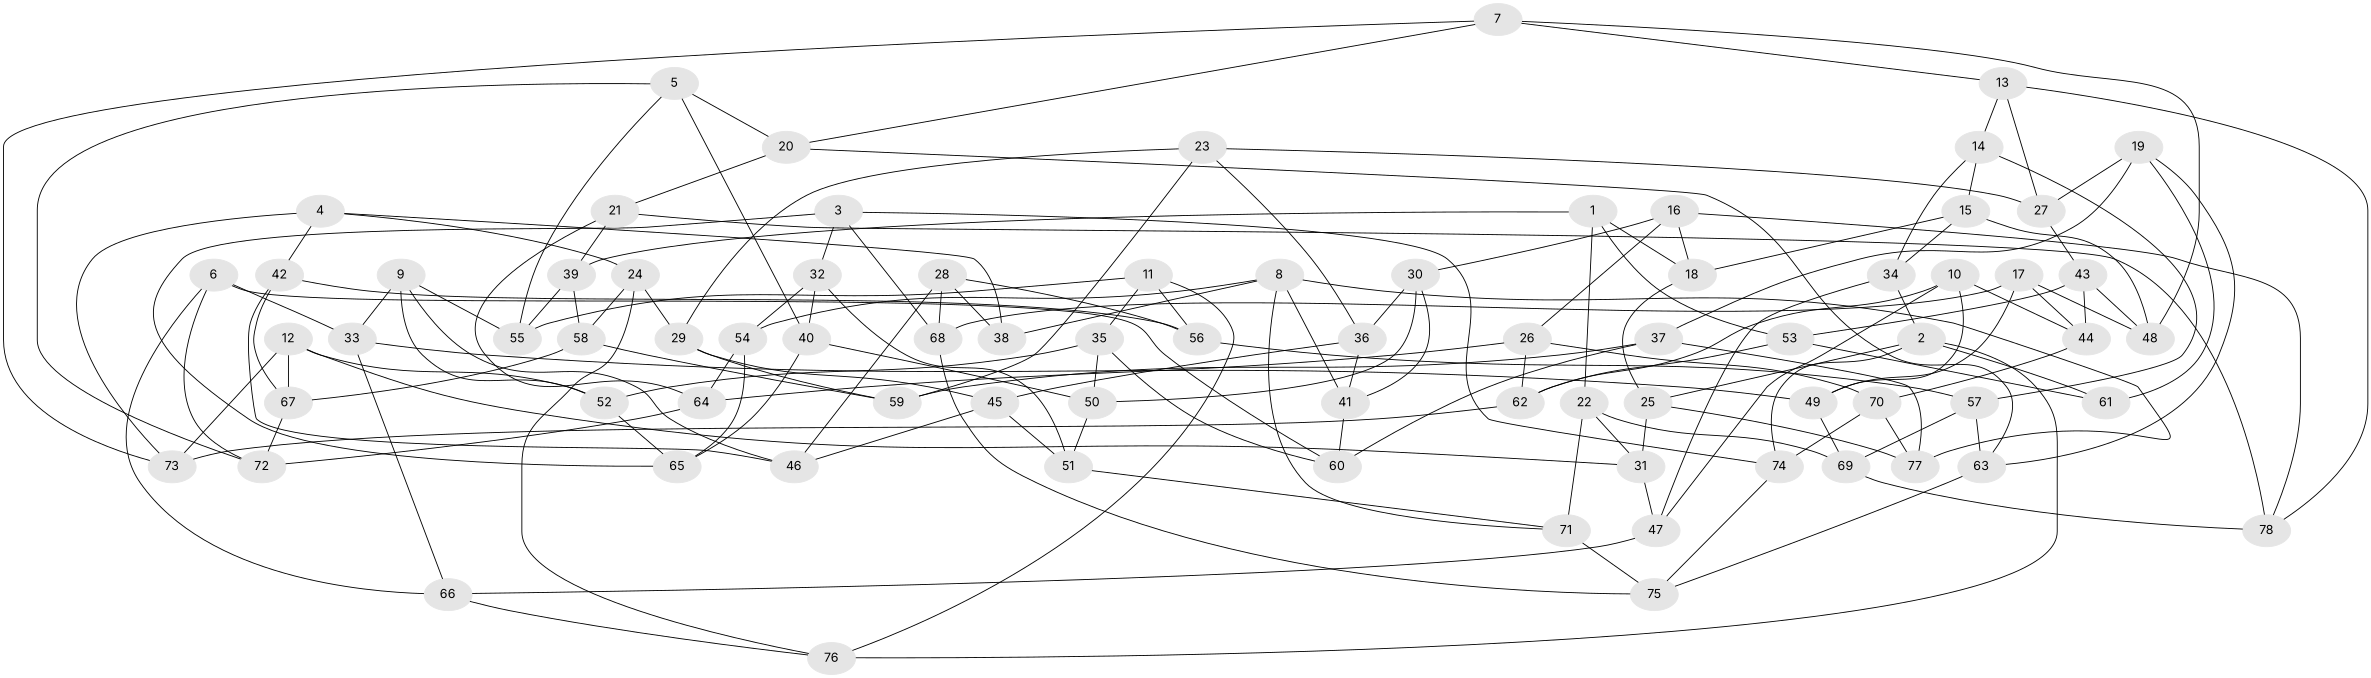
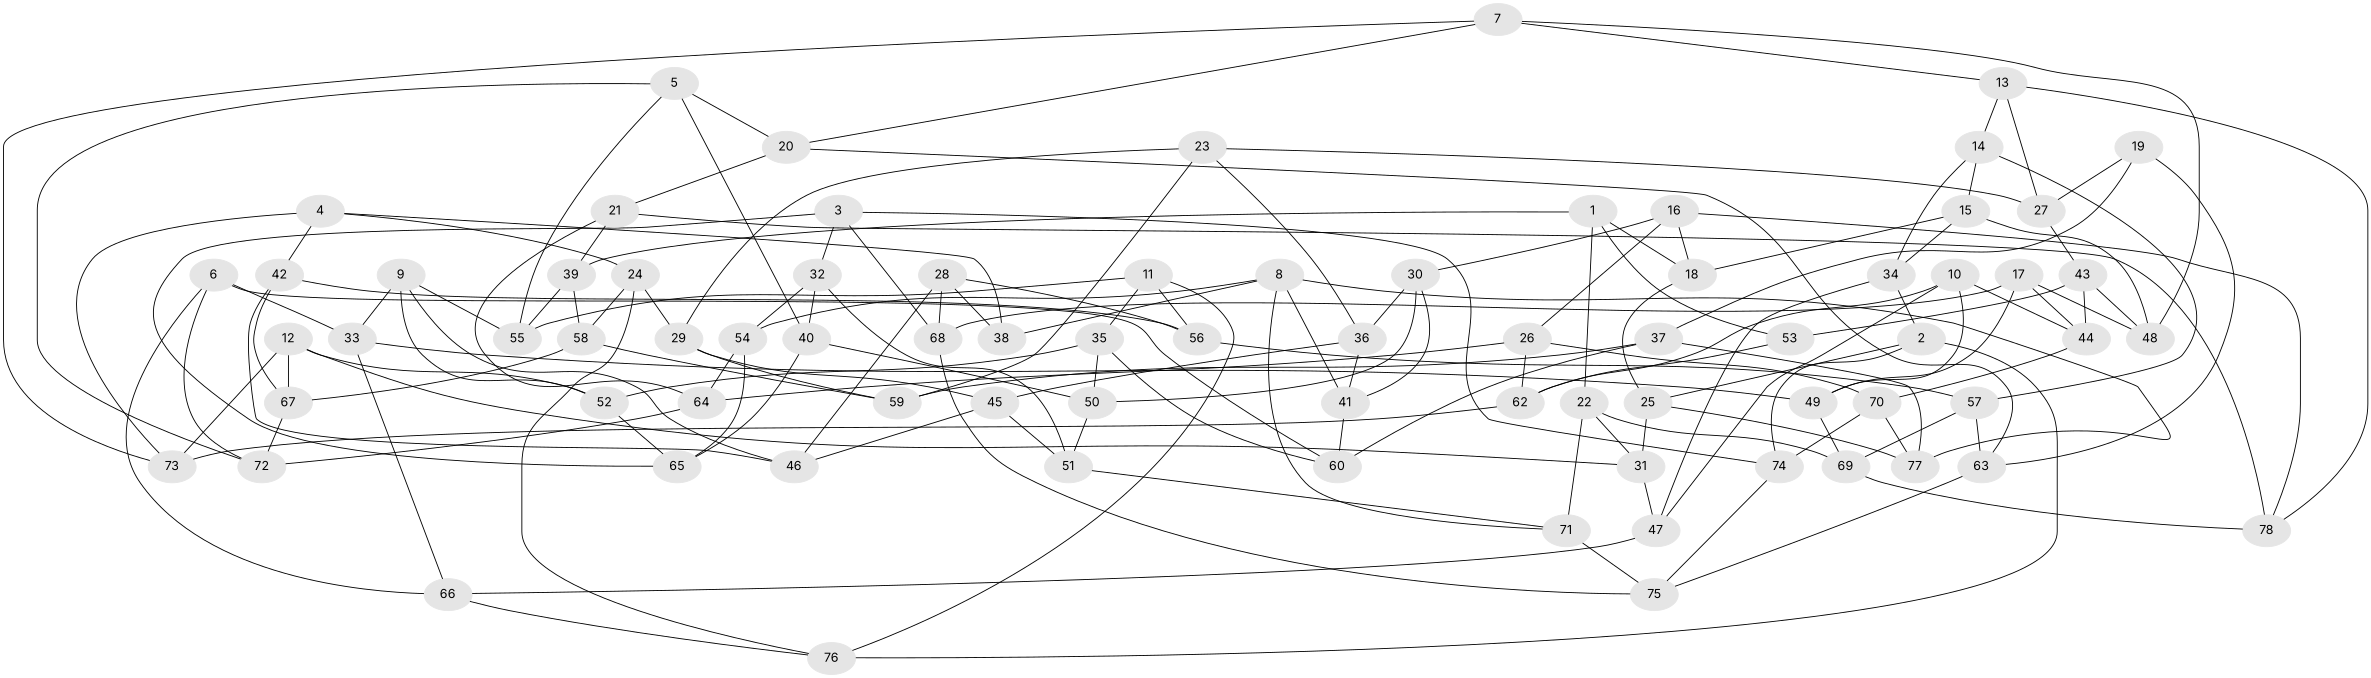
node "61": removed
